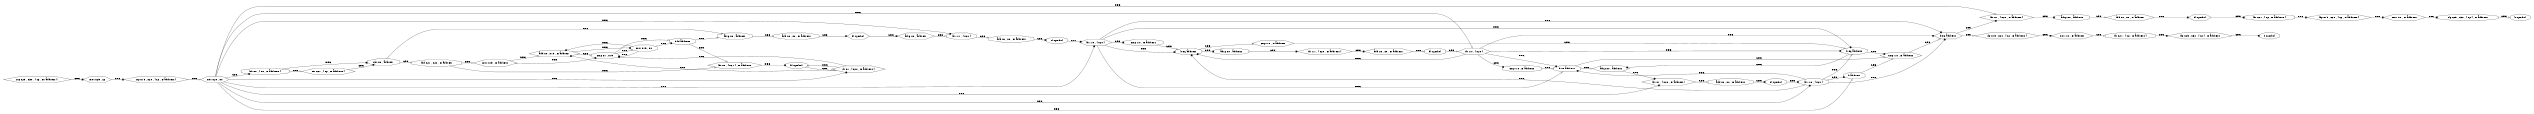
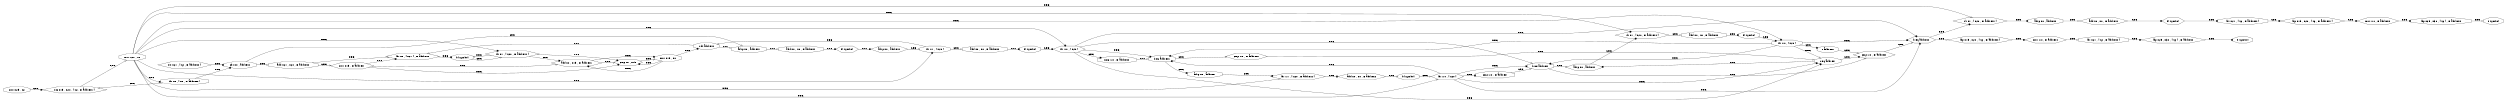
edge "cmp x1 , x19" -> "b.hi address": now "ldr w1 , [ x20 ]" -> "b.hi address"
node "cmp x1 , x19": shape octagon -> hexagon
edge "mov x19 , # address" -> "ldr x0 , [ x21 ] , # address": added, label "CFG"
edge "ldr x0 , [ x0 , # address ]" -> "str x21 , [ sp , # address ]": now "ldr x0 , [ x0 , # address ]" -> "stp x19 , x20 , [ sp , # address ]"
node "stp x29 , x30 , [ sp , #- address ]!": removed
node "mov x29 , sp": shape hexagon -> octagon
node "mov x20 , x0": shape hexagon -> octagon
edge "mov x20 , x0" -> "b address": now "mov x20 , x0" -> "ldr w1 , [ x20 , # address ]"
